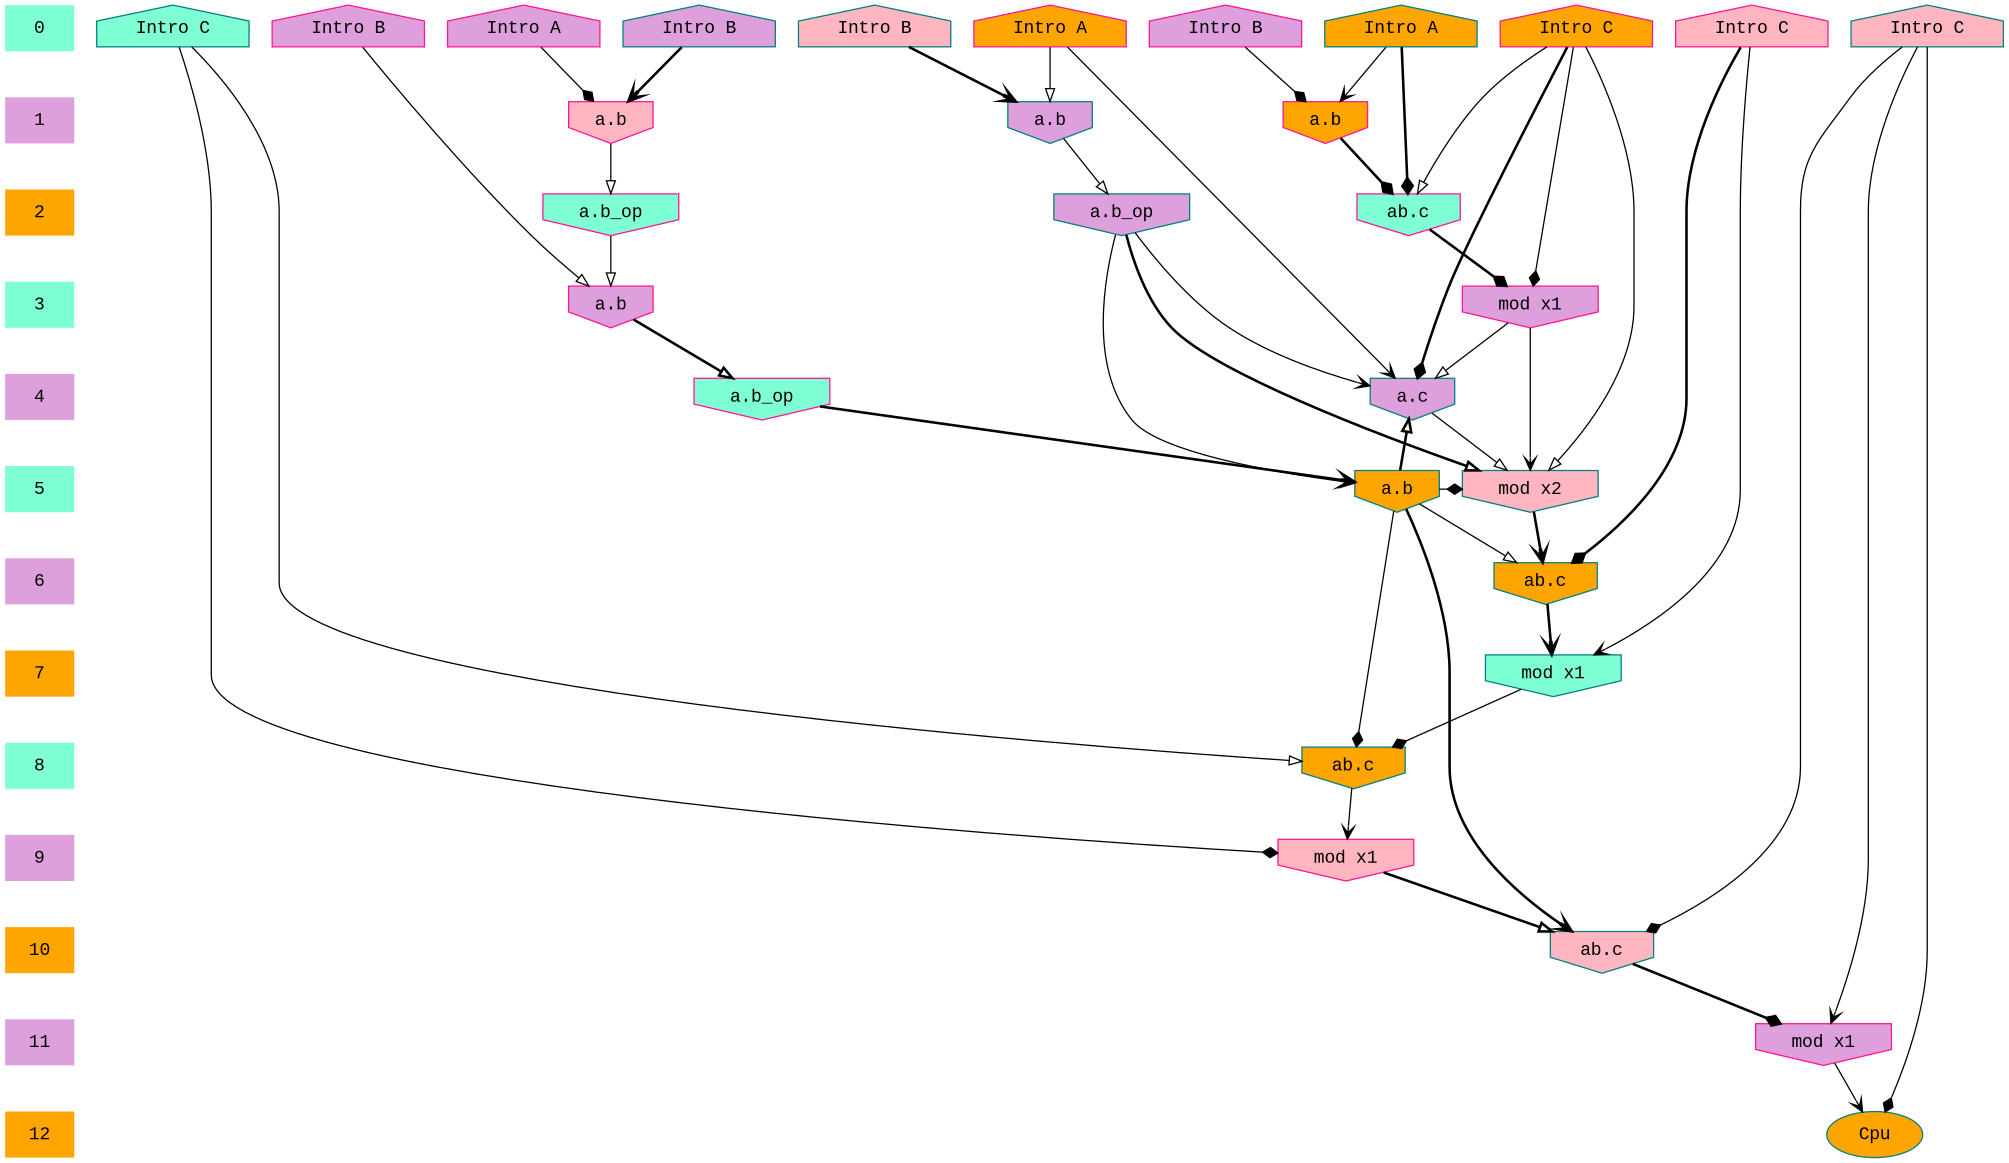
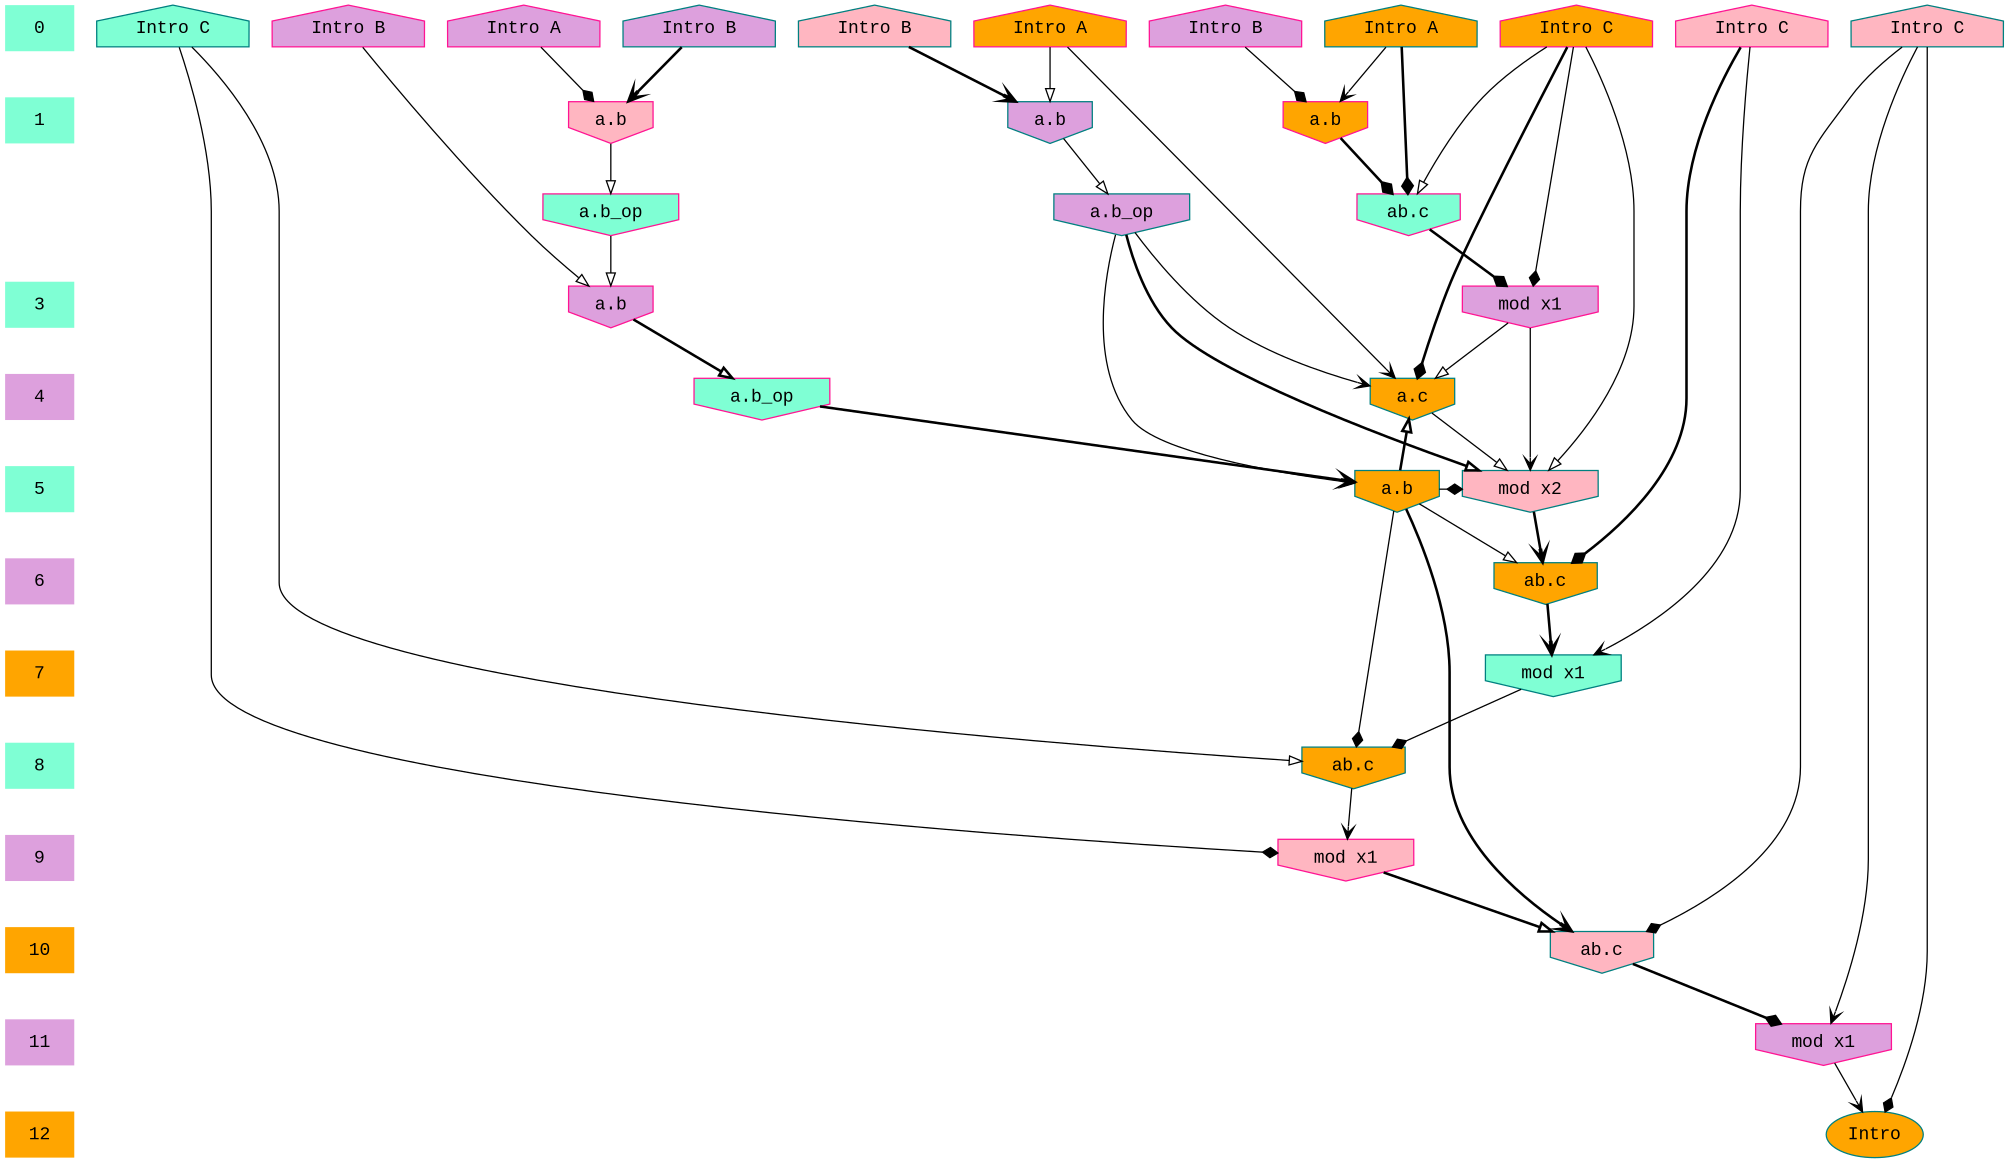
node "1": fillcolor plum -> aquamarine
node "2": removed
node "a.c": fillcolor plum -> orange
node "Cpu": label "Cpu" -> "Intro"
